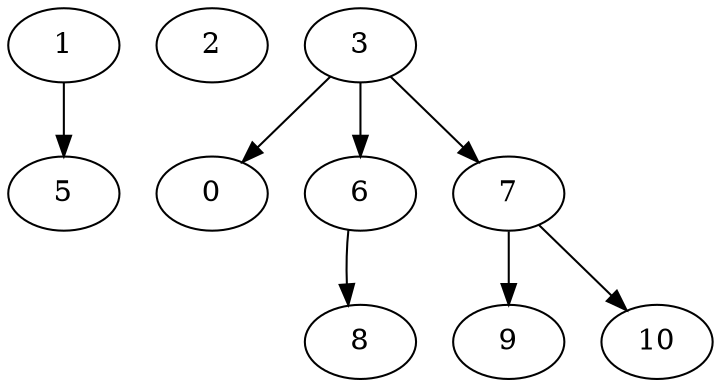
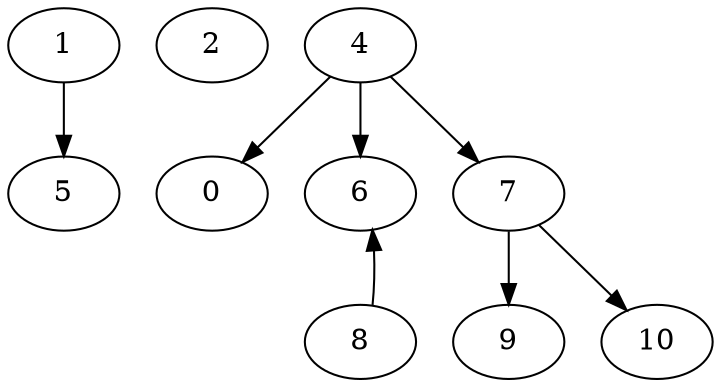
node "3": label "3" -> "4"
edge "6" -> "8": reversed
